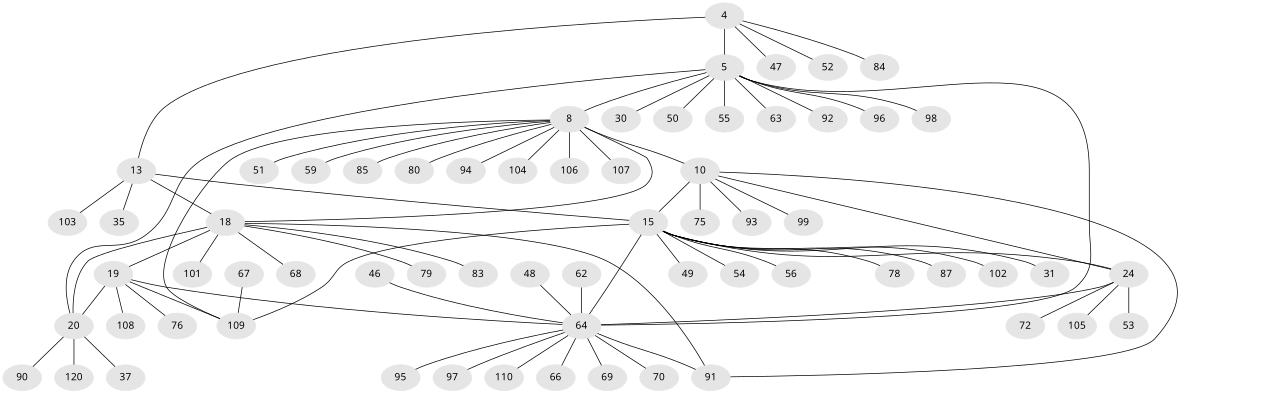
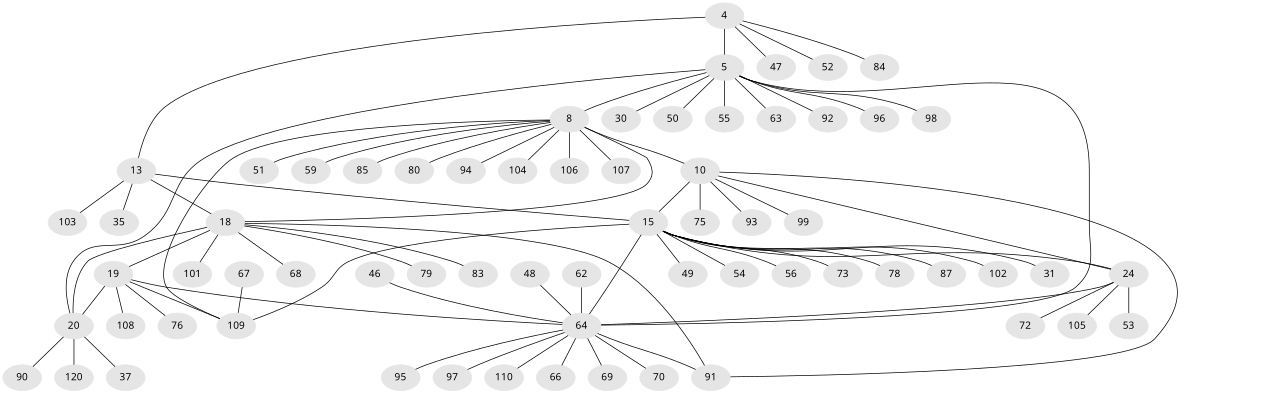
node "73": added
